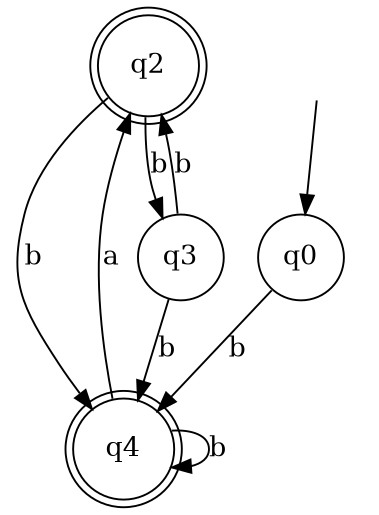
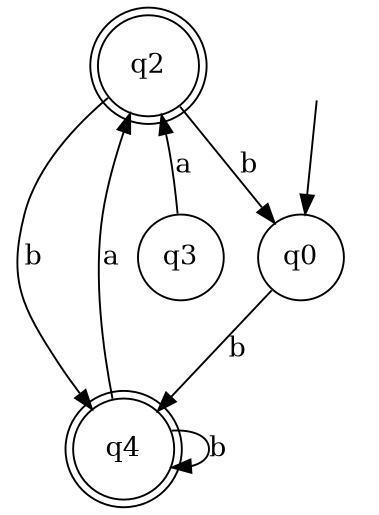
edge "q2" -> "q3": now "q2" -> "q0"
edge "q3" -> "q2": label "b" -> "a"
edge "q3" -> "q4": removed, label "b"
